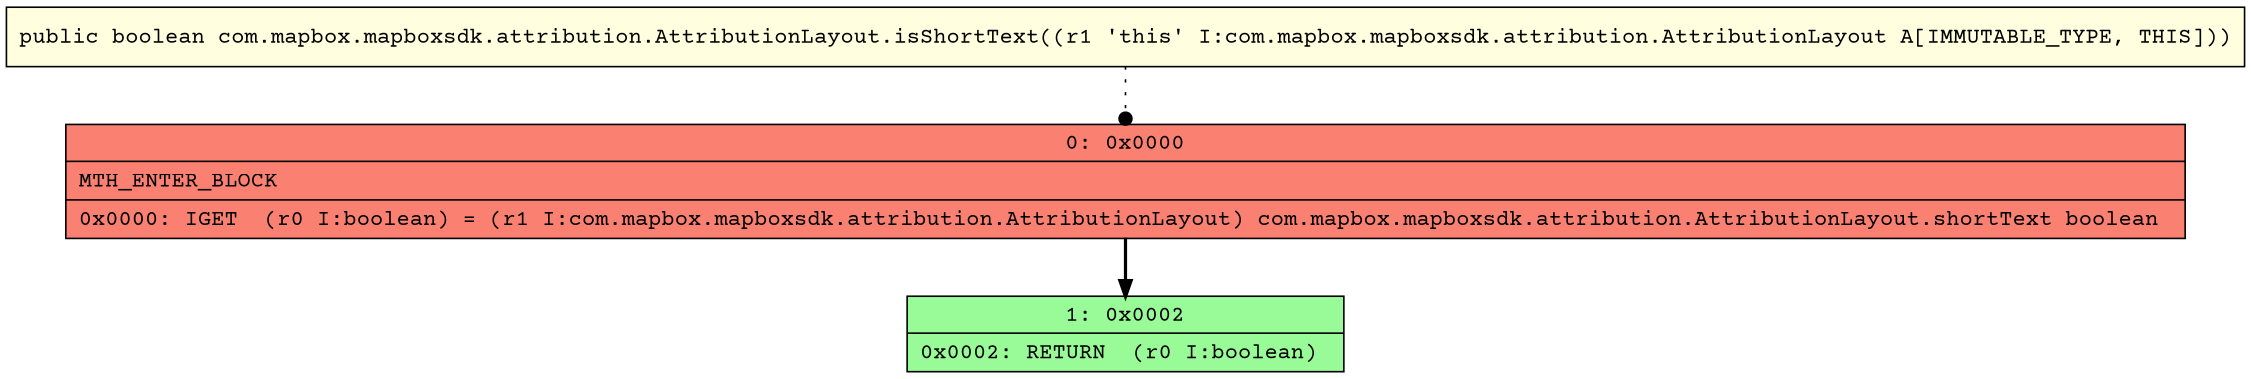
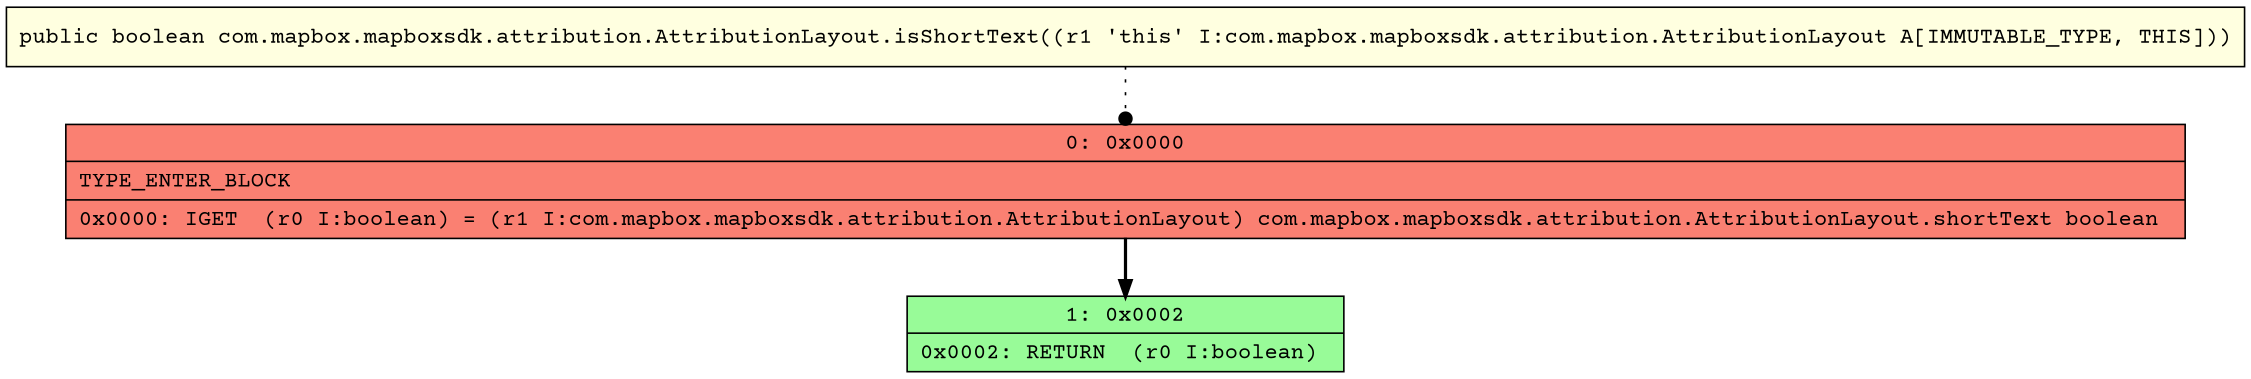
node "0: 0x0000": text "MTH_ENTER_BLOCK" -> "TYPE_ENTER_BLOCK"
